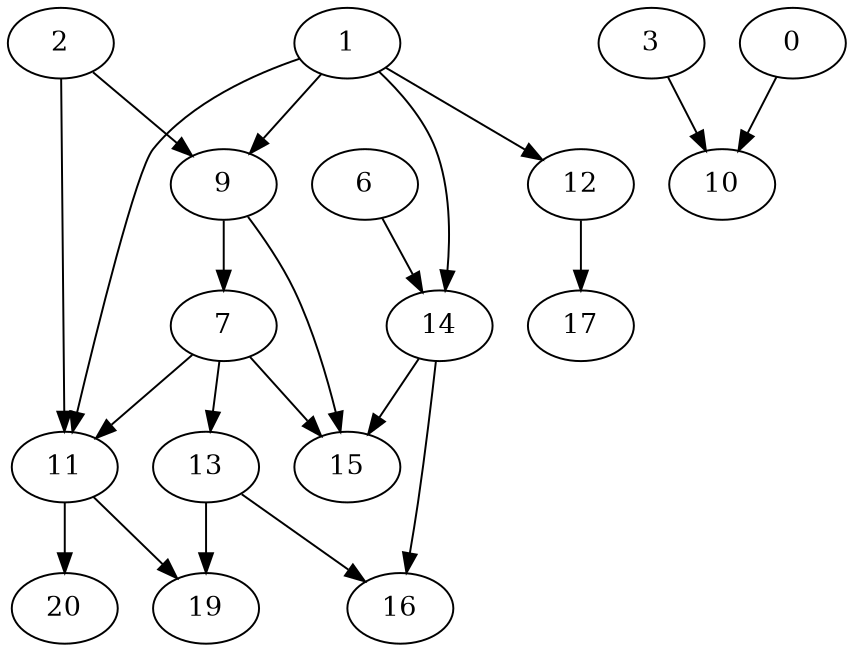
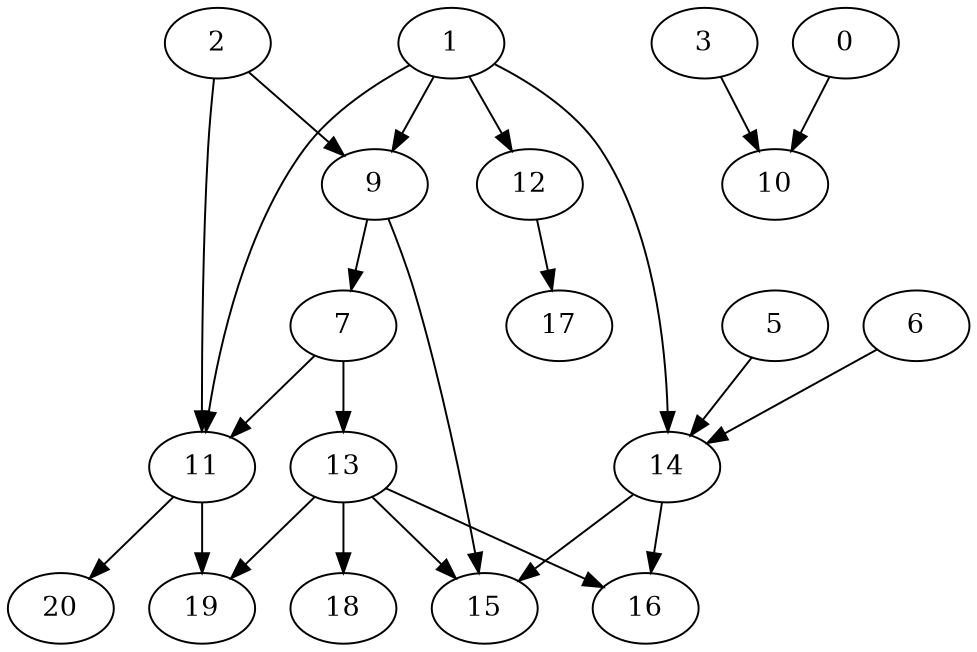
node "5": added
edge "7" -> "15": now "13" -> "15"
node "18": added
